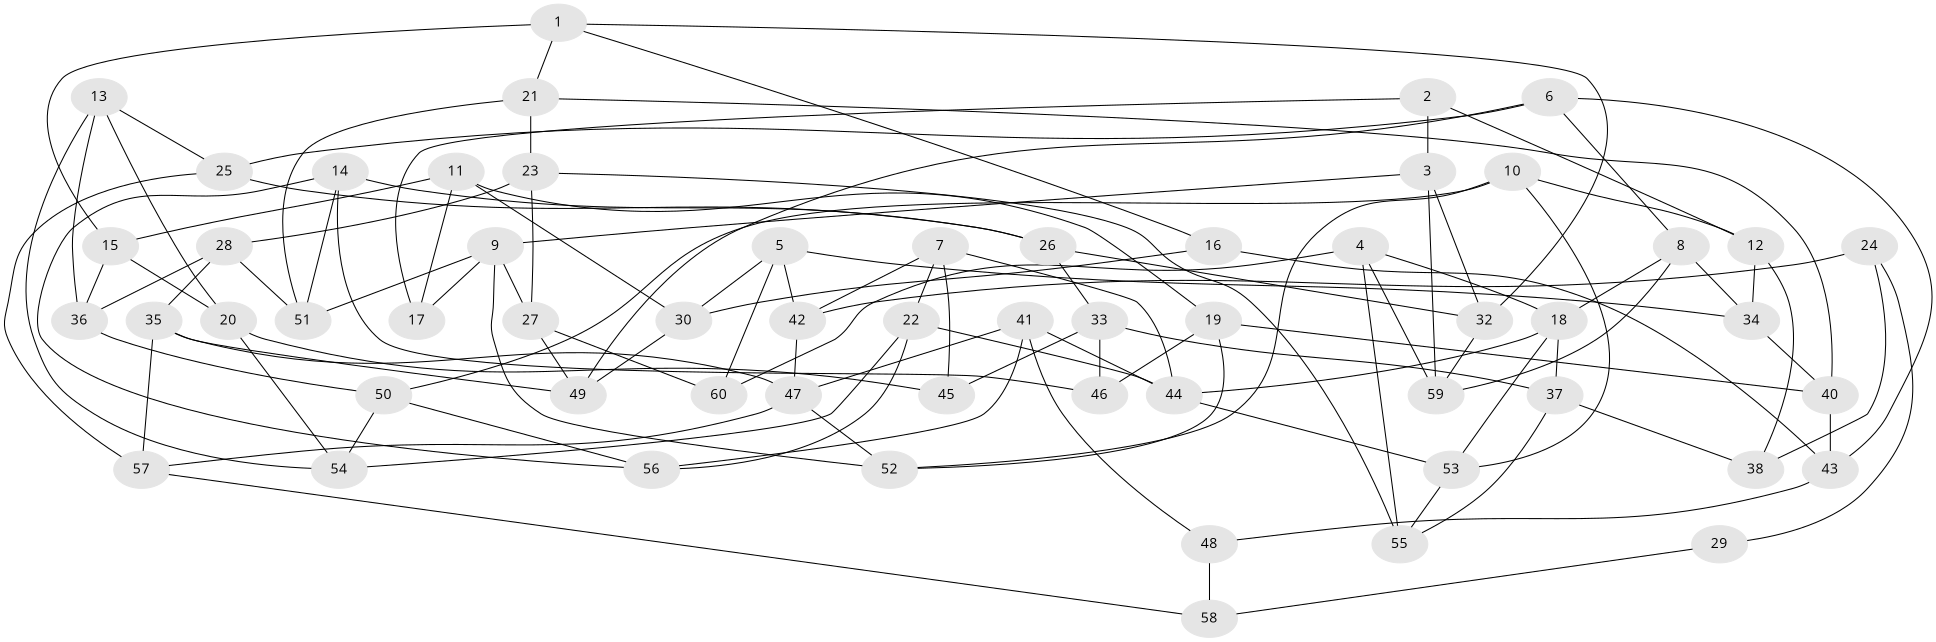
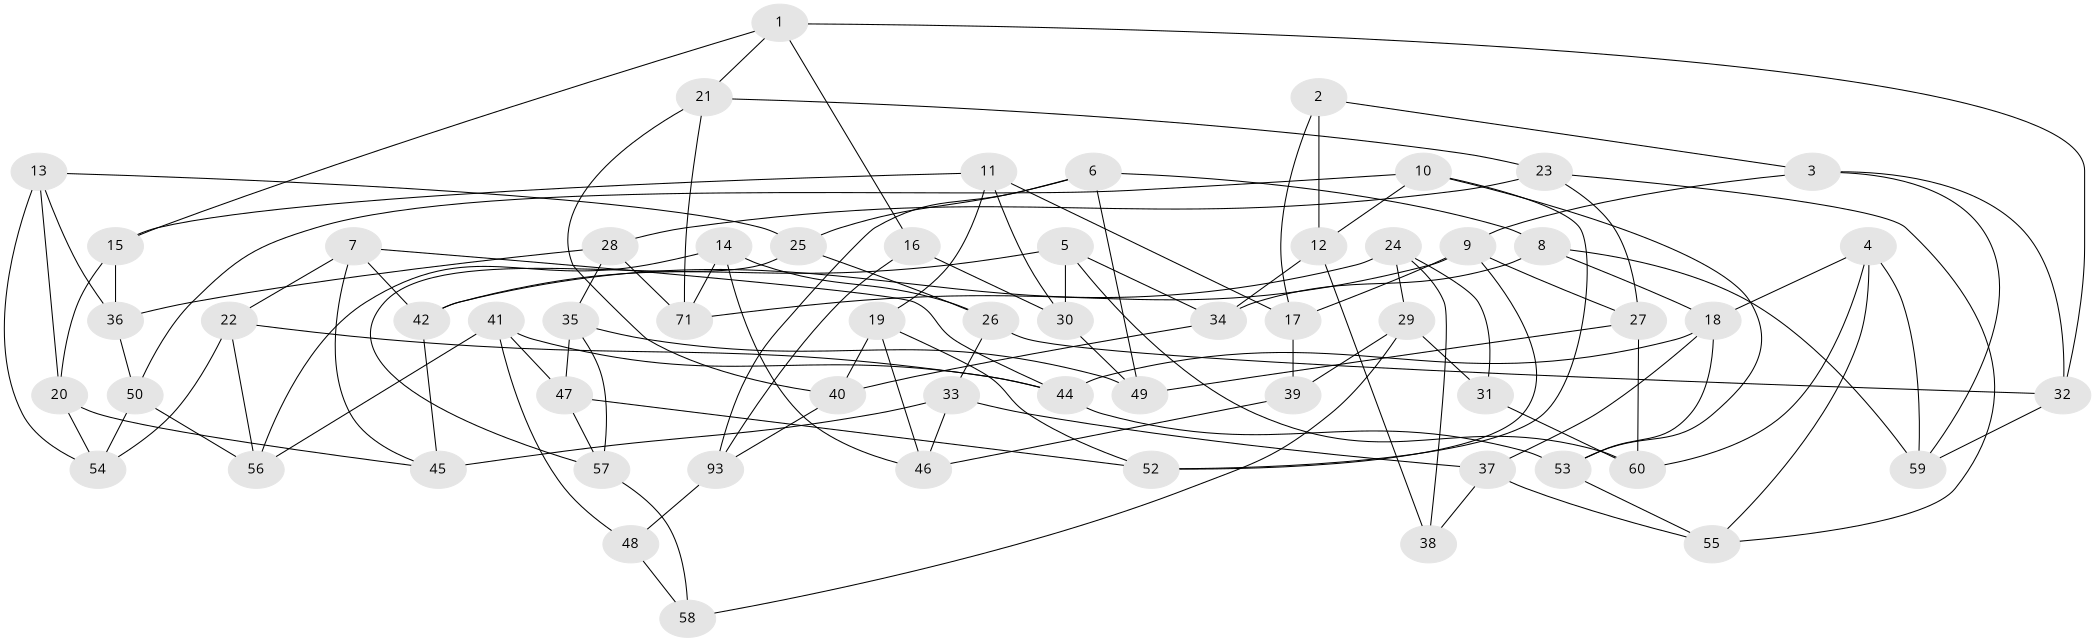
node "51": label "51" -> "71"
edge "42" -- "47": now "42" -- "45"
node "39": added
node "31": added
node "43": label "43" -> "93"
